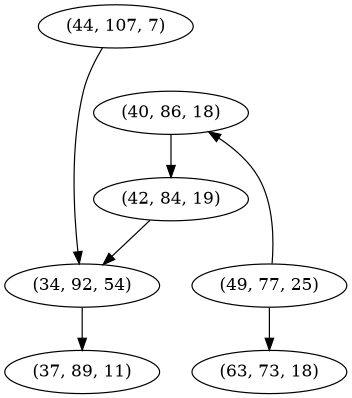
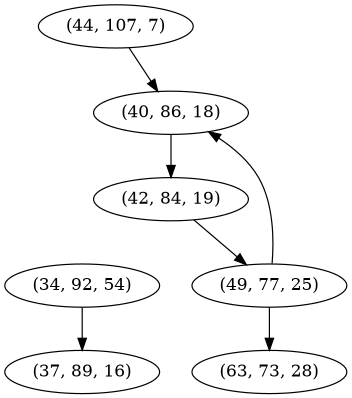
edge "(44, 107, 7)" -> "(34, 92, 54)": now "(44, 107, 7)" -> "(40, 86, 18)"
edge "(42, 84, 19)" -> "(34, 92, 54)": now "(42, 84, 19)" -> "(49, 77, 25)"
node "(37, 89, 11)": label "(37, 89, 11)" -> "(37, 89, 16)"
node "(63, 73, 18)": label "(63, 73, 18)" -> "(63, 73, 28)"
